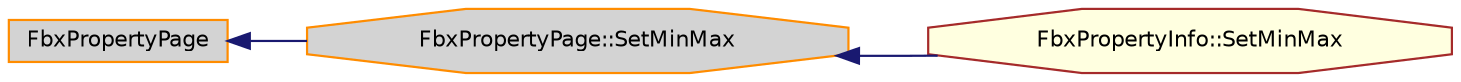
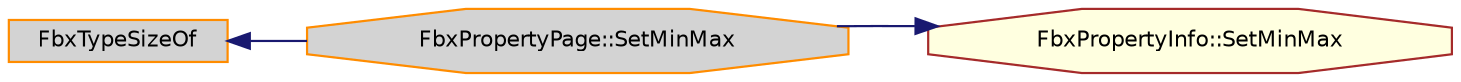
node "FbxPropertyPage": label "FbxPropertyPage" -> "FbxTypeSizeOf"
edge "FbxPropertyInfo::SetMinMax" -> "FbxPropertyPage::SetMinMax": reversed
